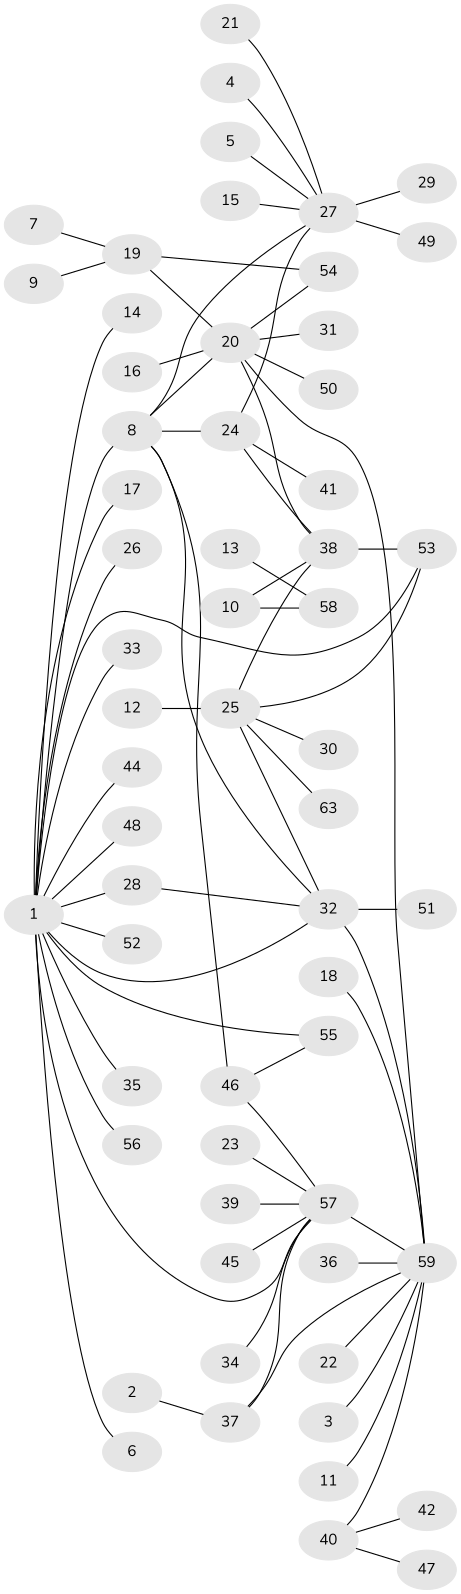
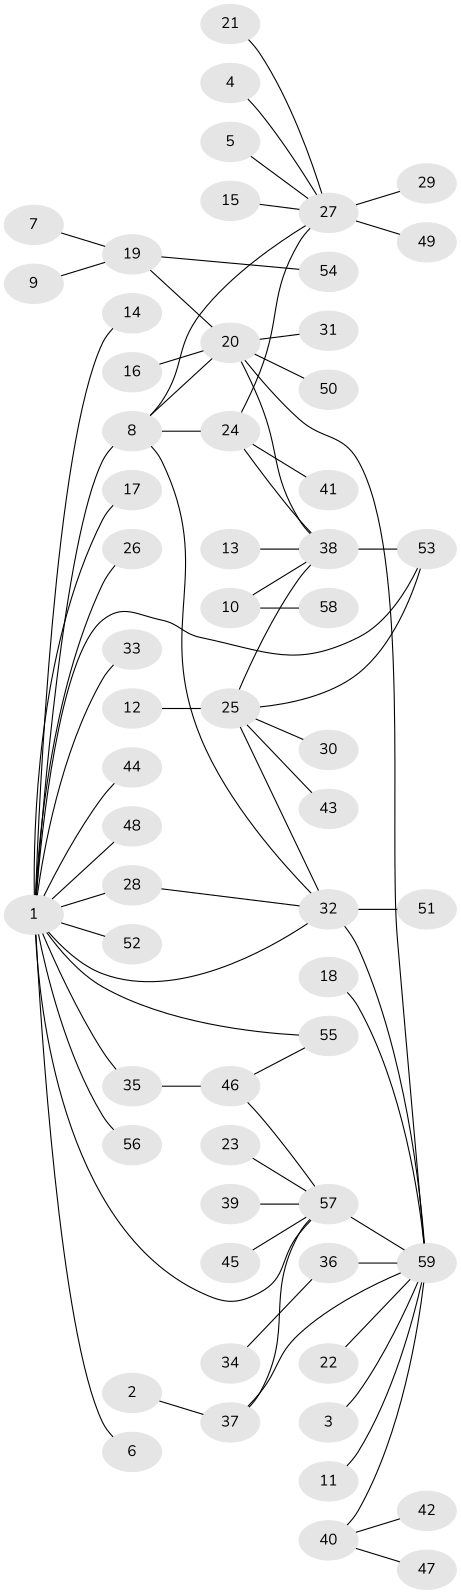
edge "54" -- "20": removed
edge "13" -- "58": now "13" -- "38"
edge "8" -- "46": now "35" -- "46"
node "63": label "63" -> "43"
edge "57" -- "34": now "36" -- "34"
